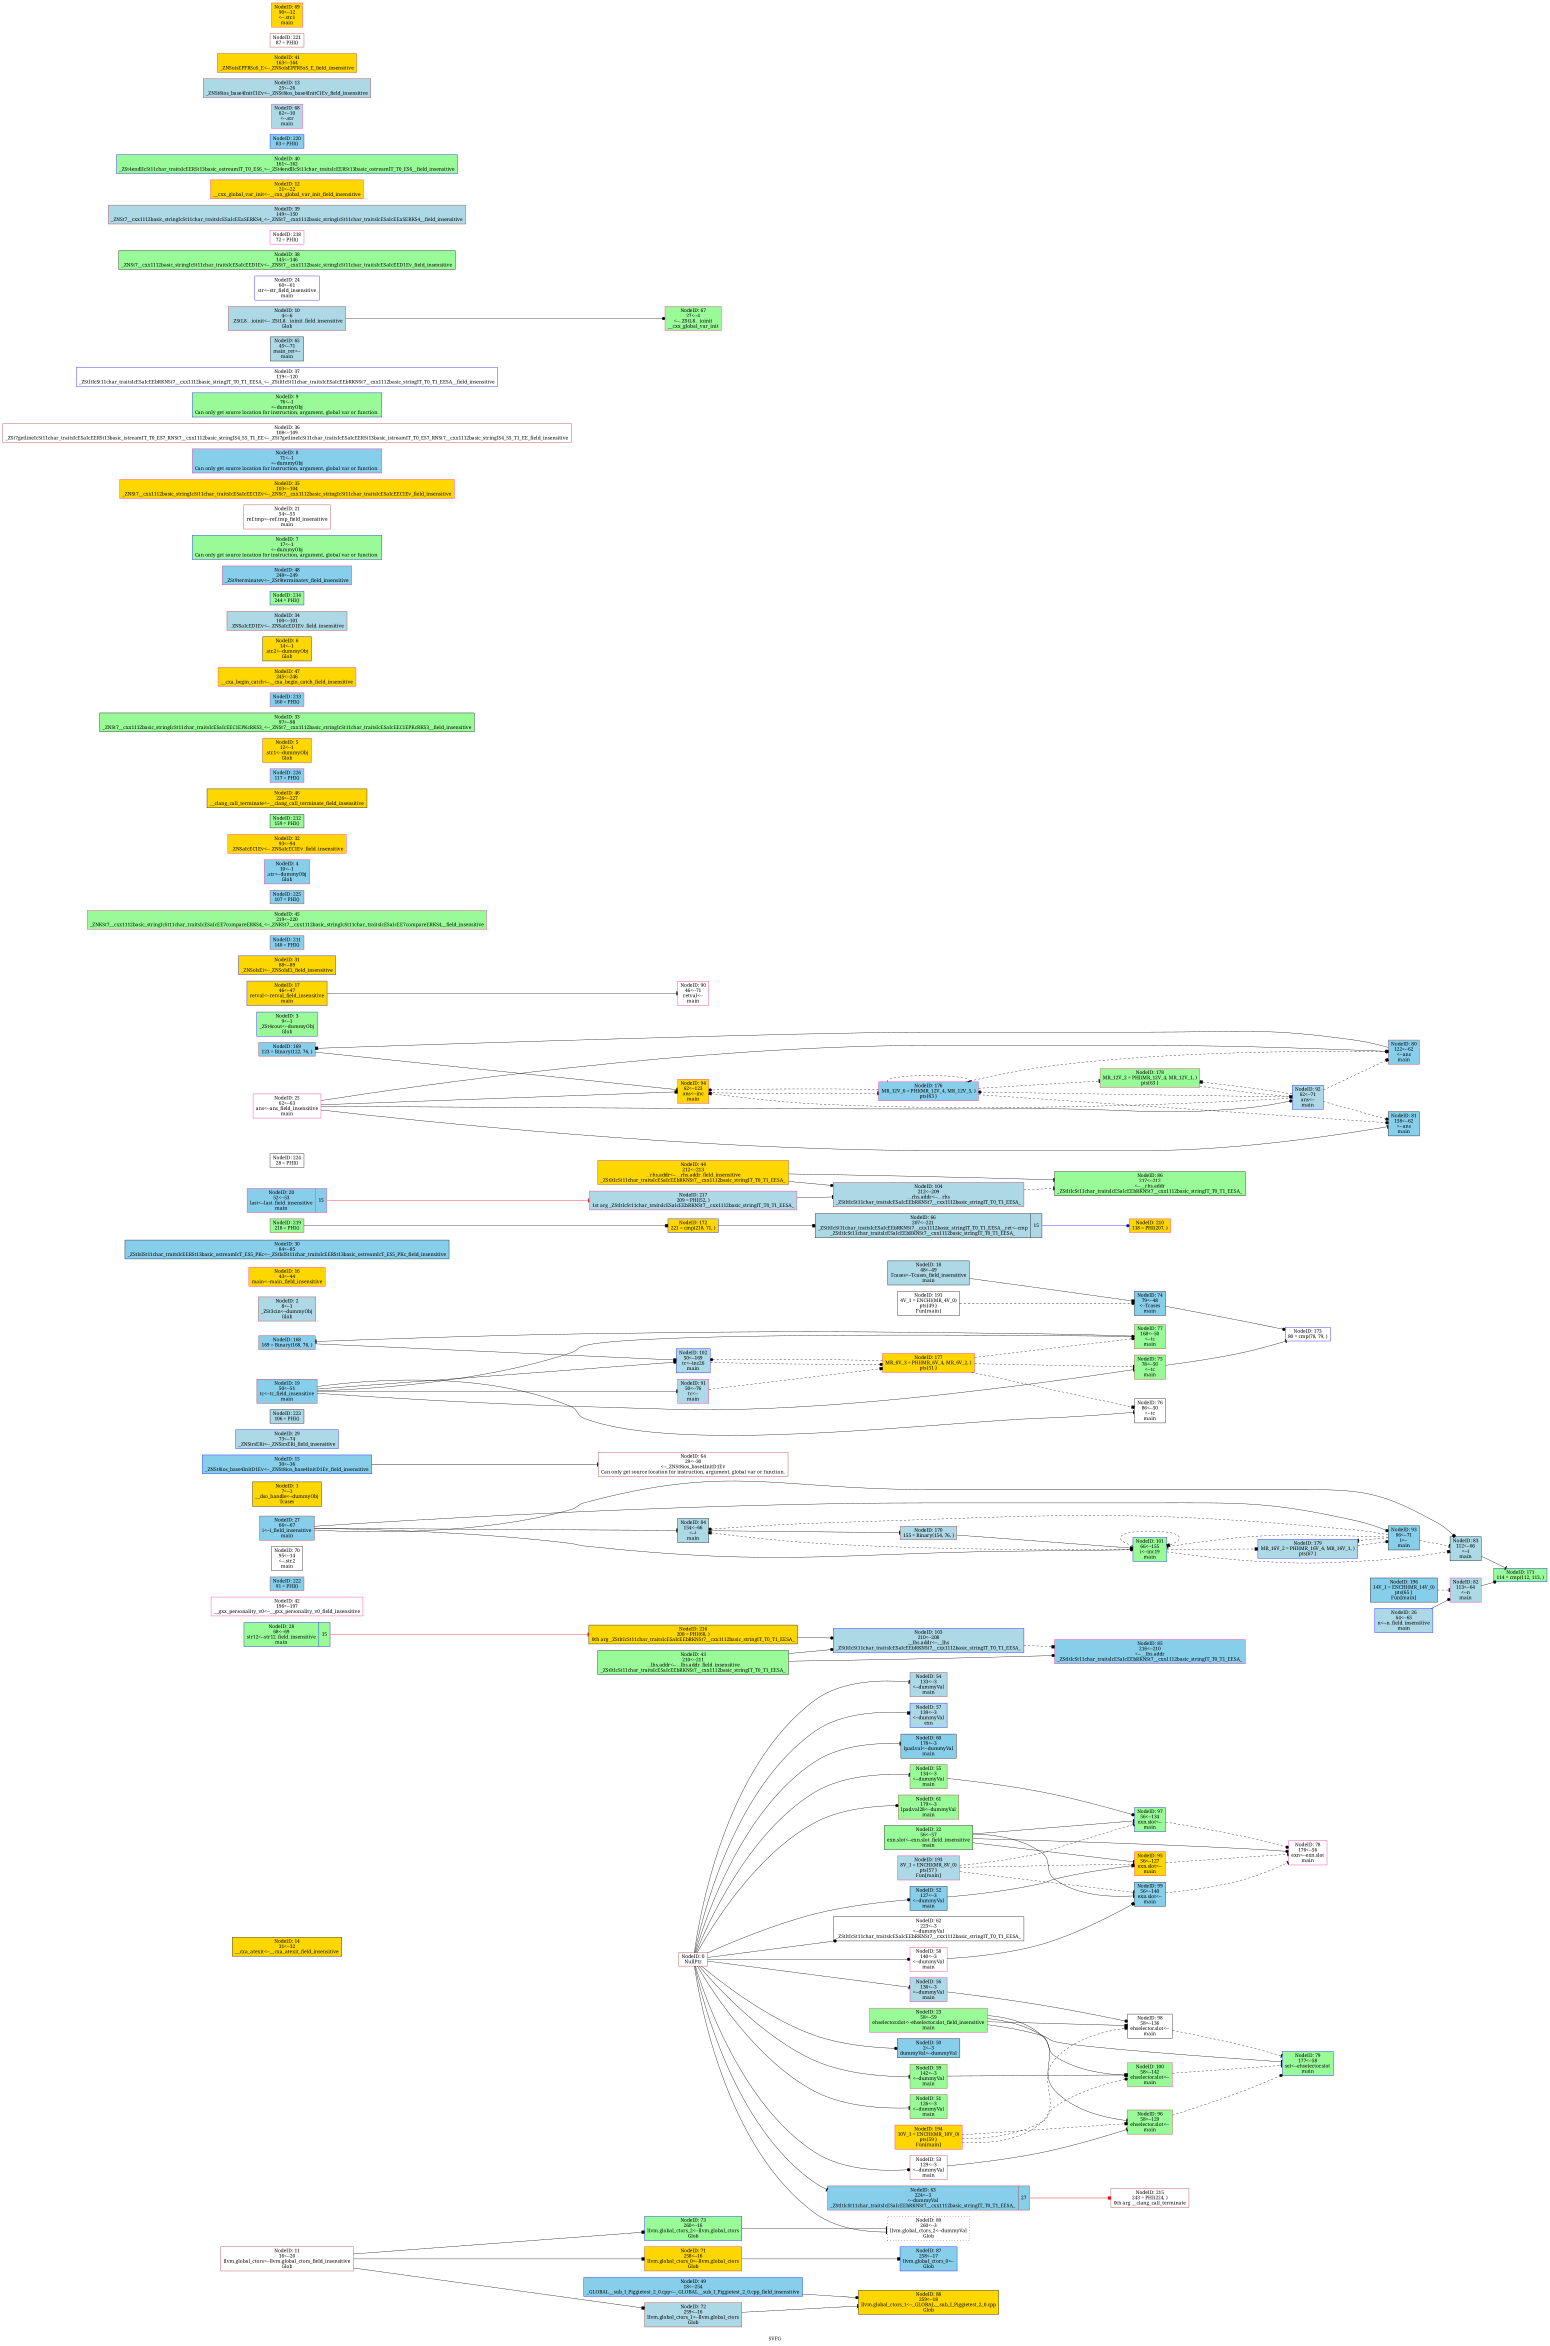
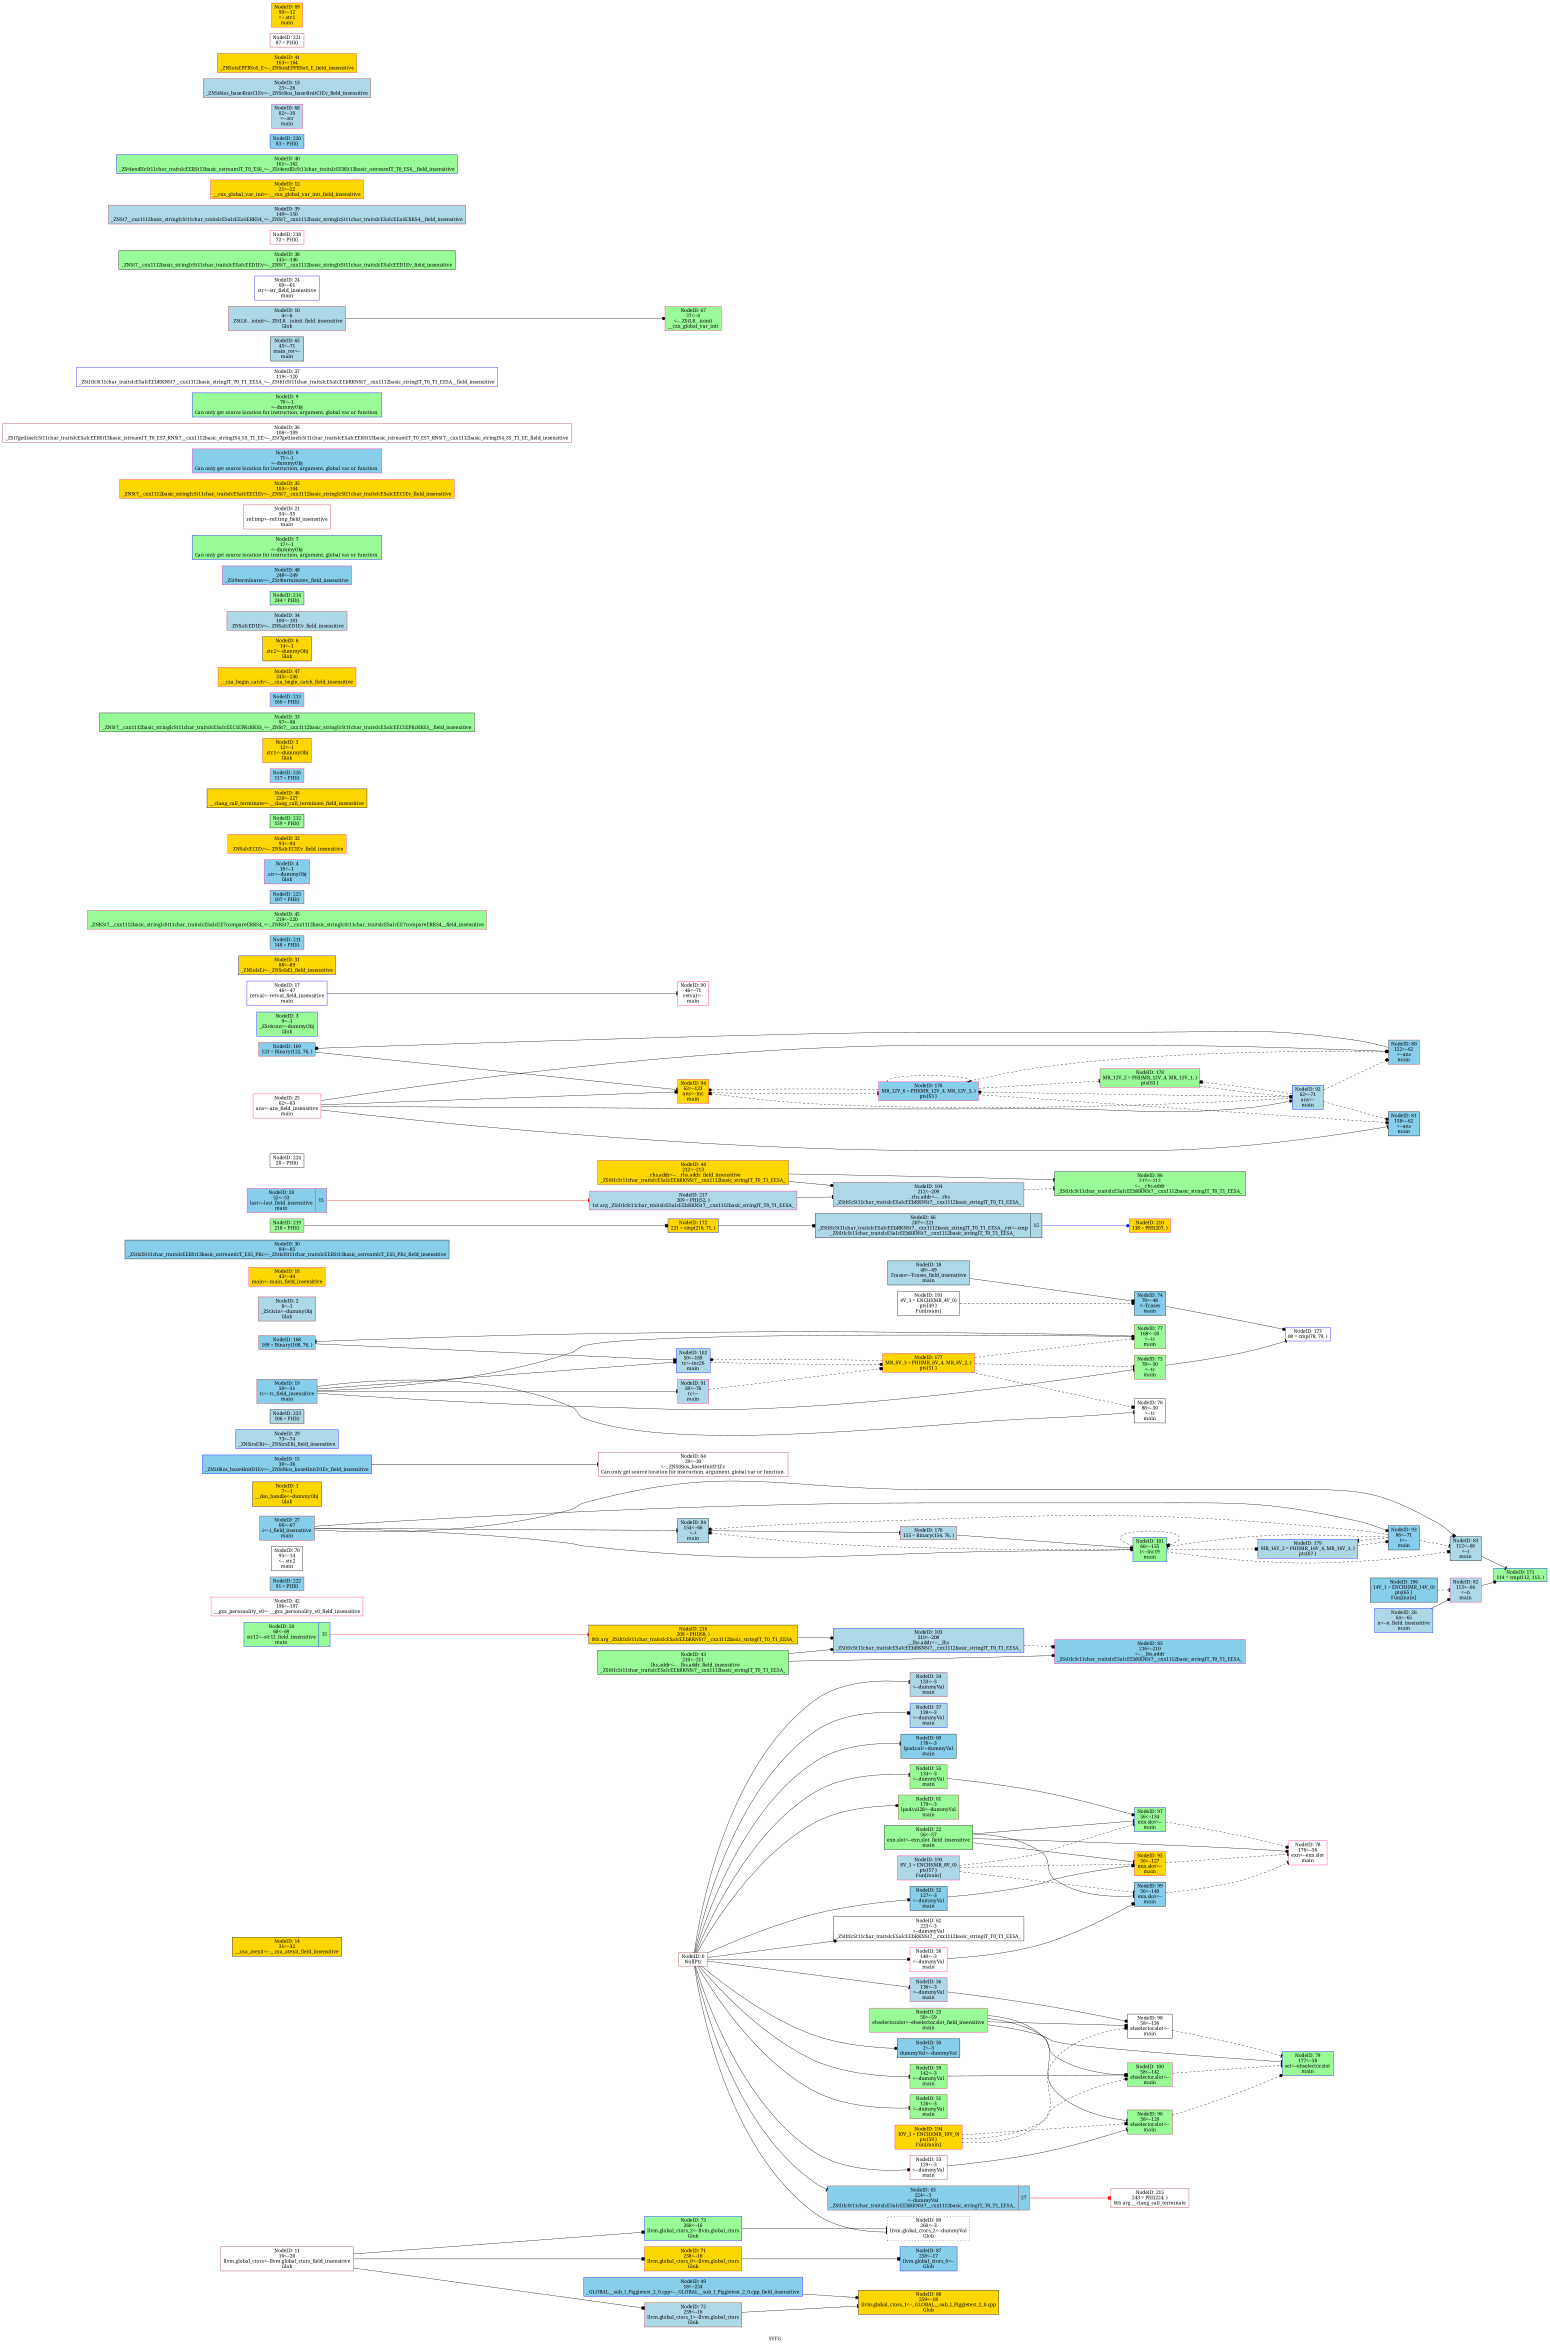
node "NodeID: 17": fillcolor gold -> white
node "NodeID: 1": text "Tcases" -> "Glob"
node "NodeID: 57": text "exn" -> "main"
